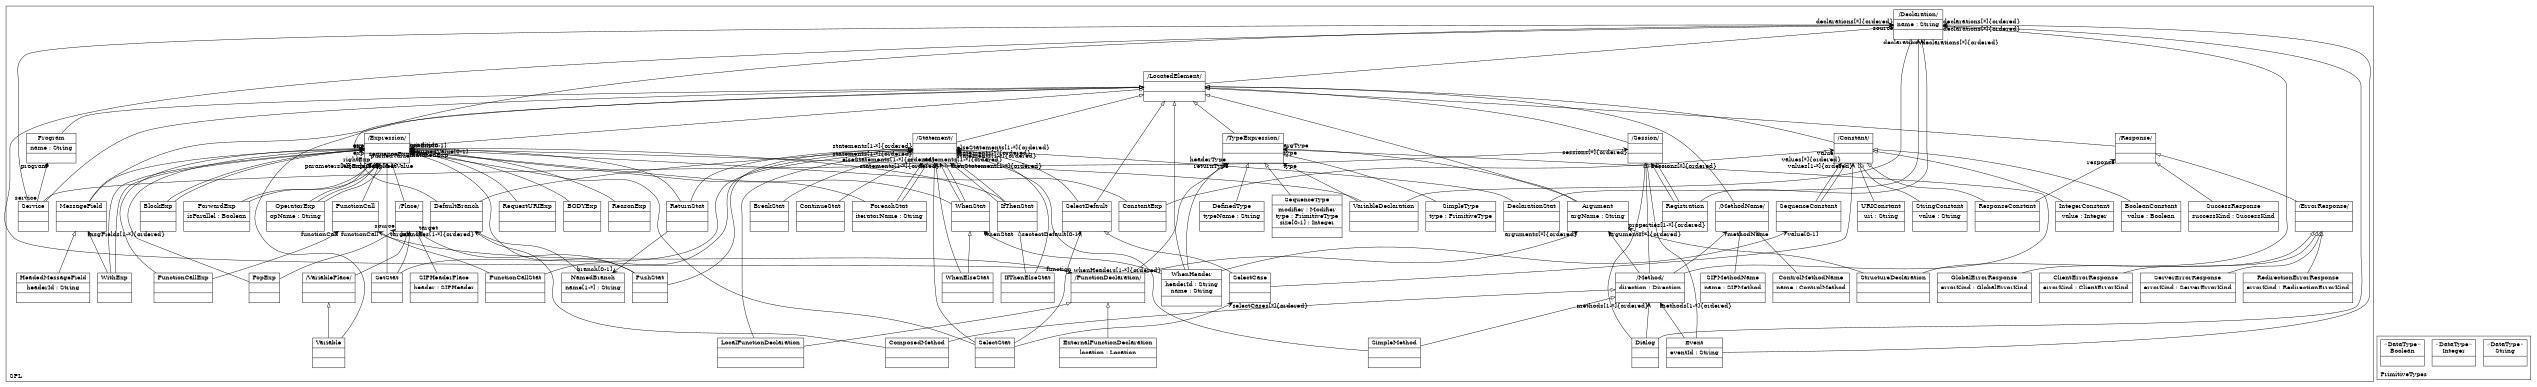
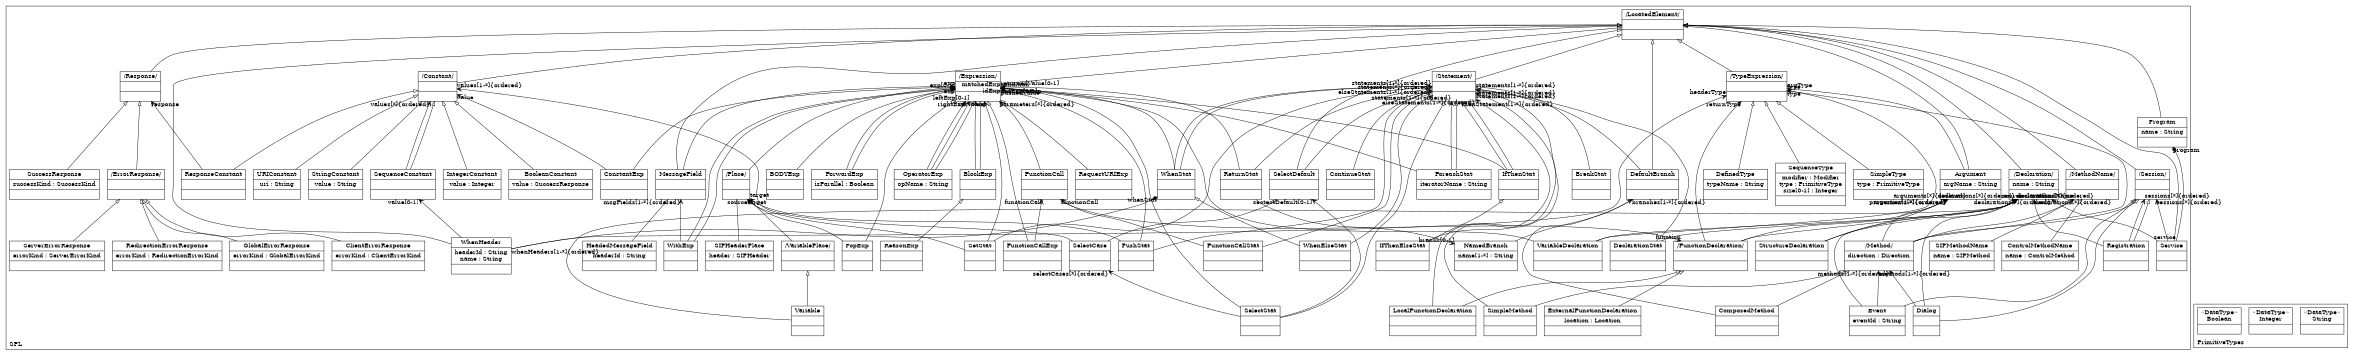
edge "/LocatedElement/" -> "/Declaration/": reversed
edge "ReasonExp" -> "/Expression/": now "ReasonExp" -> "BlockExp"
node "BooleanConstant": text "value : Boolean" -> "value : SuccessResponse"
